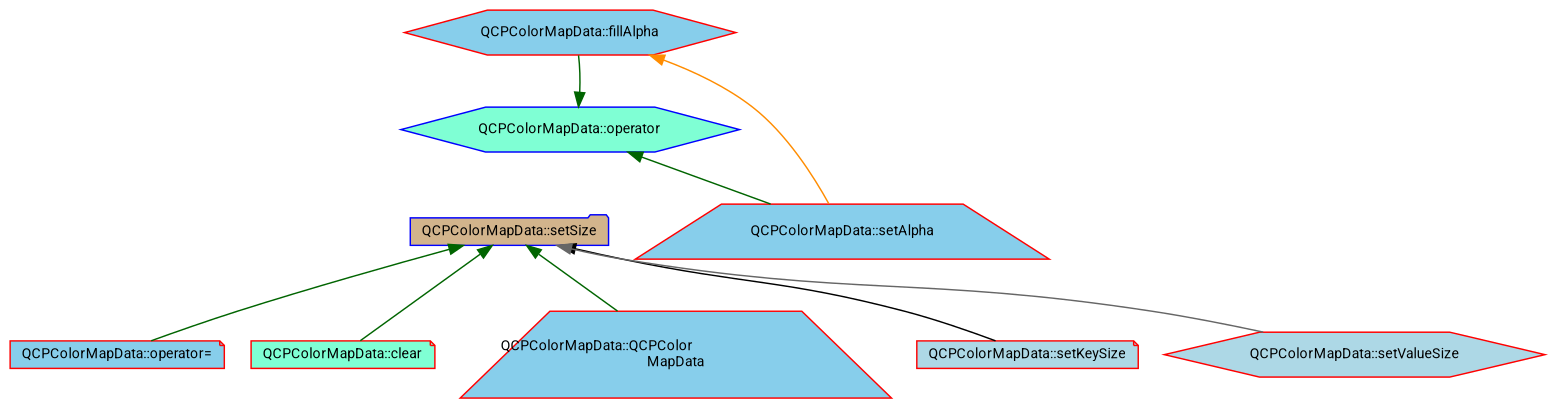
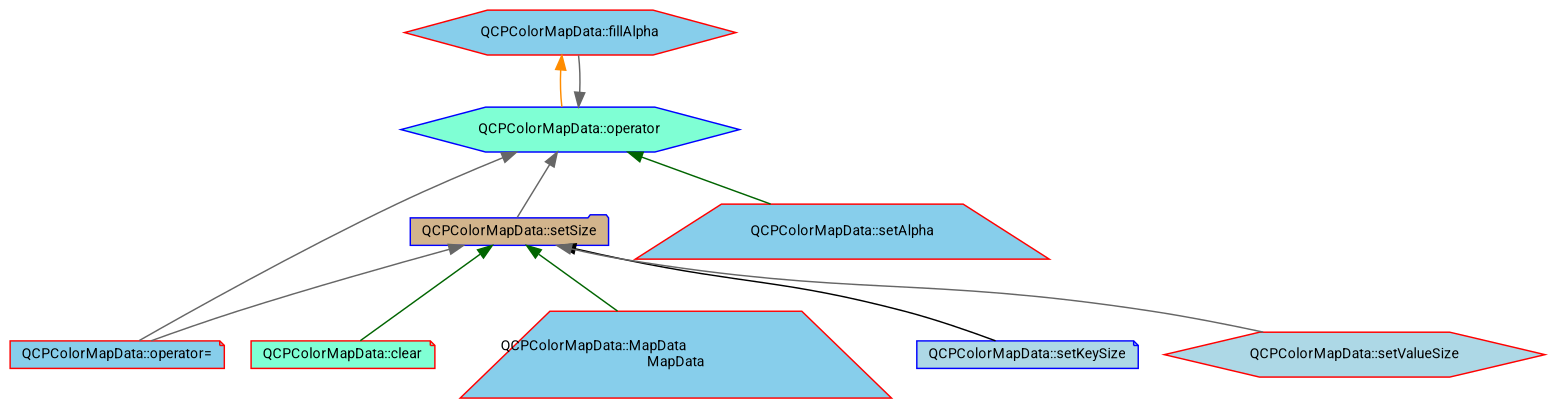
edge "QCPColorMapData::fillAlpha" -> "QCPColorMapData::operator": color darkgreen -> gray40
edge "QCPColorMapData::setAlpha" -> "QCPColorMapData::fillAlpha": now "QCPColorMapData::operator" -> "QCPColorMapData::fillAlpha"
edge "QCPColorMapData::setSize" -> "QCPColorMapData::operator": added
edge "QCPColorMapData::operator=" -> "QCPColorMapData::operator": added
edge "QCPColorMapData::operator=" -> "QCPColorMapData::setSize": color darkgreen -> gray40
node "QCPColorMapData::QCPColor MapData": label "QCPColorMapData::QCPColor MapData" -> "QCPColorMapData::MapData MapData"
node "QCPColorMapData::setKeySize": color red -> blue
